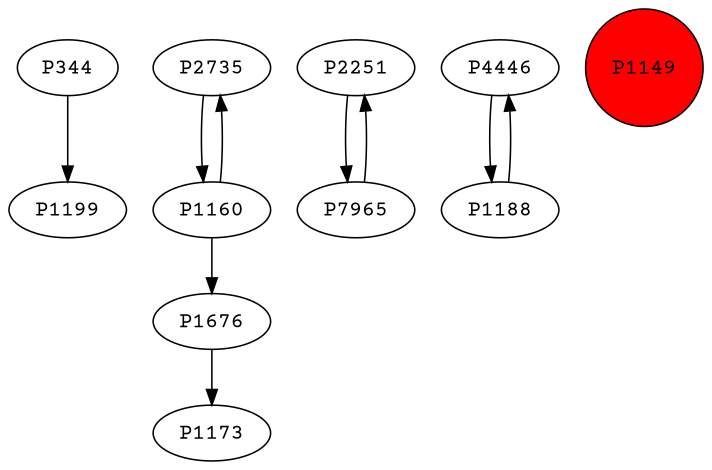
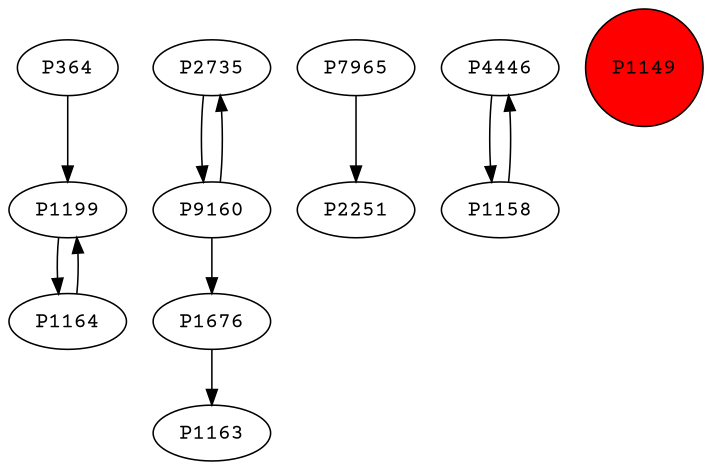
node "P344": label "P344" -> "P364"
edge "P2251" -> "P7965": removed
node "P1160": label "P1160" -> "P9160"
node "P1188": label "P1188" -> "P1158"
node "P1164": added
node "P1173": label "P1173" -> "P1163"
